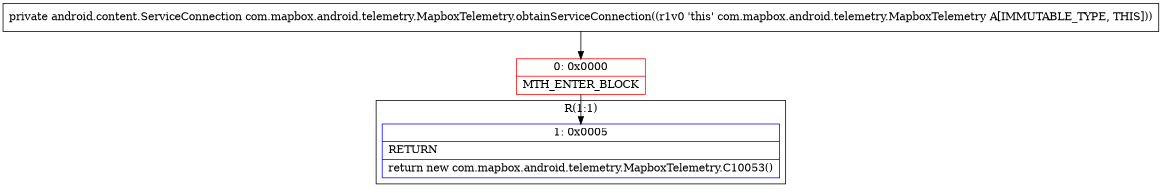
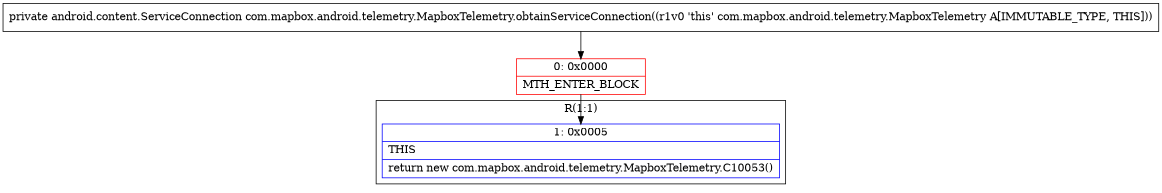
node "1: 0x0005": text "RETURN" -> "THIS"
